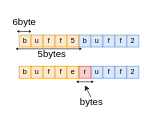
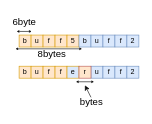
node "5bytes": label "5bytes" -> "8bytes"
node "e": fillcolor #ffe6cc -> #dae8fc
node "r": fillcolor #f8cecc -> #ffe6cc
